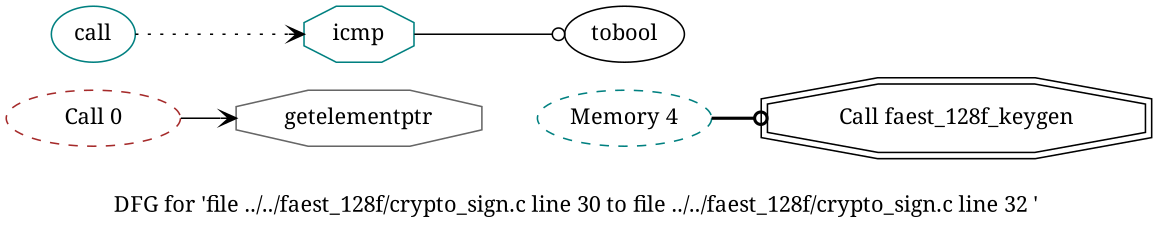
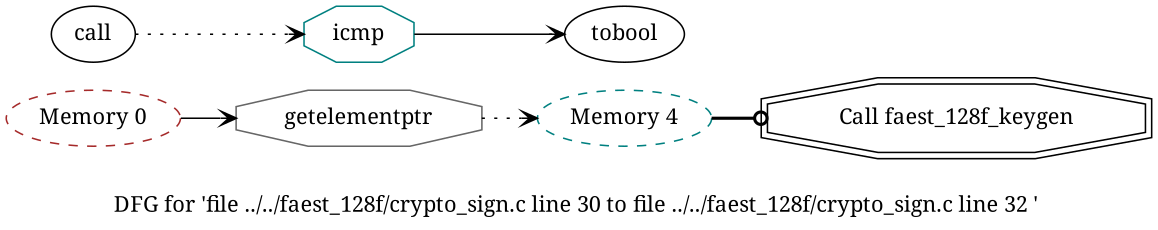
node "call": color teal -> black
edge "icmp" -> "tobool": arrowhead odot -> vee
node "Call 0": label "Call 0" -> "Memory 0"
edge "getelementptr" -> "Memory 4": added
